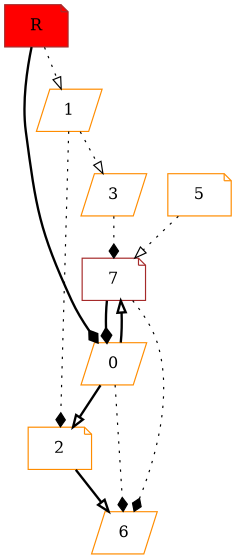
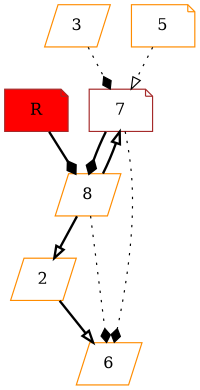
node "1": removed
node "0": label "0" -> "8"
node "2": shape note -> parallelogram
